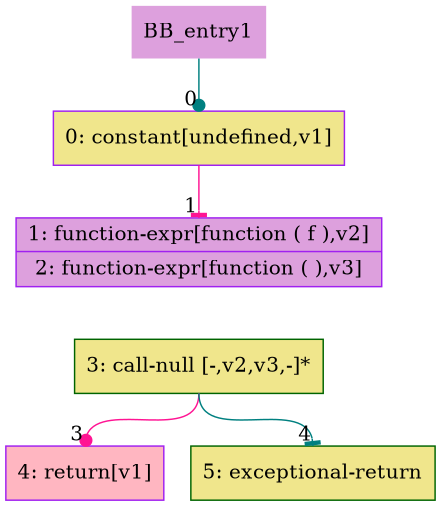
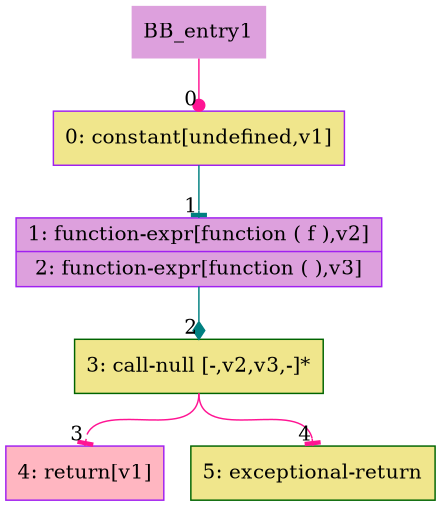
edge "BB_entry1" -> "0: constant[undefined,v1]": color teal -> deeppink
edge "0: constant[undefined,v1]" -> "1: function-expr[function ( f ),v2]": color deeppink -> teal
edge "1: function-expr[function ( f ),v2]" -> "3: call-null [-,v2,v3,-]*": added
edge "3: call-null [-,v2,v3,-]*" -> "4: return[v1]": arrowhead dot -> tee
edge "3: call-null [-,v2,v3,-]*" -> "5: exceptional-return": color teal -> deeppink
